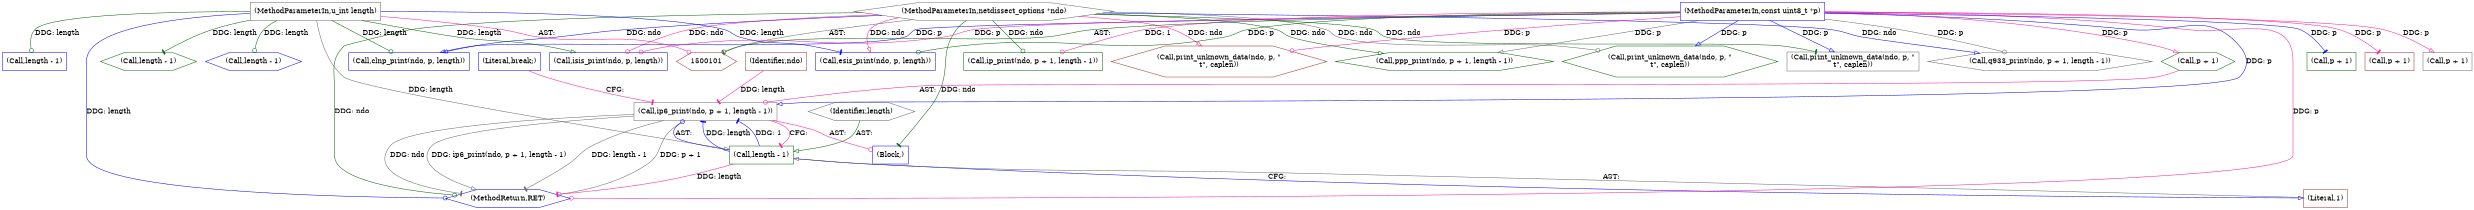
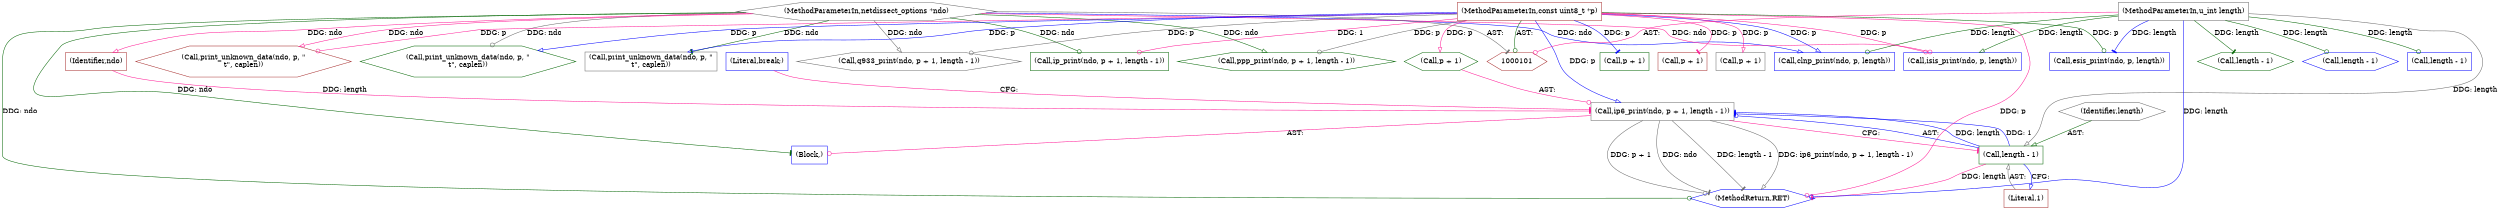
node "(MethodParameterIn,const uint8_t *p)": color blue -> brown
edge "(MethodParameterIn,netdissect_options *ndo)" -> "(Call,q933_print(ndo, p + 1, length - 1))": color blue -> gray40
edge "(MethodParameterIn,netdissect_options *ndo)" -> "(Call,esis_print(ndo, p, length))": now "(MethodParameterIn,netdissect_options *ndo)" -> "(Identifier,ndo)"
edge "(MethodParameterIn,const uint8_t *p)" -> "(Call,ppp_print(ndo, p + 1, length - 1))": arrowhead onormal -> odot
node "1500101": label "1500101" -> "1000101"
